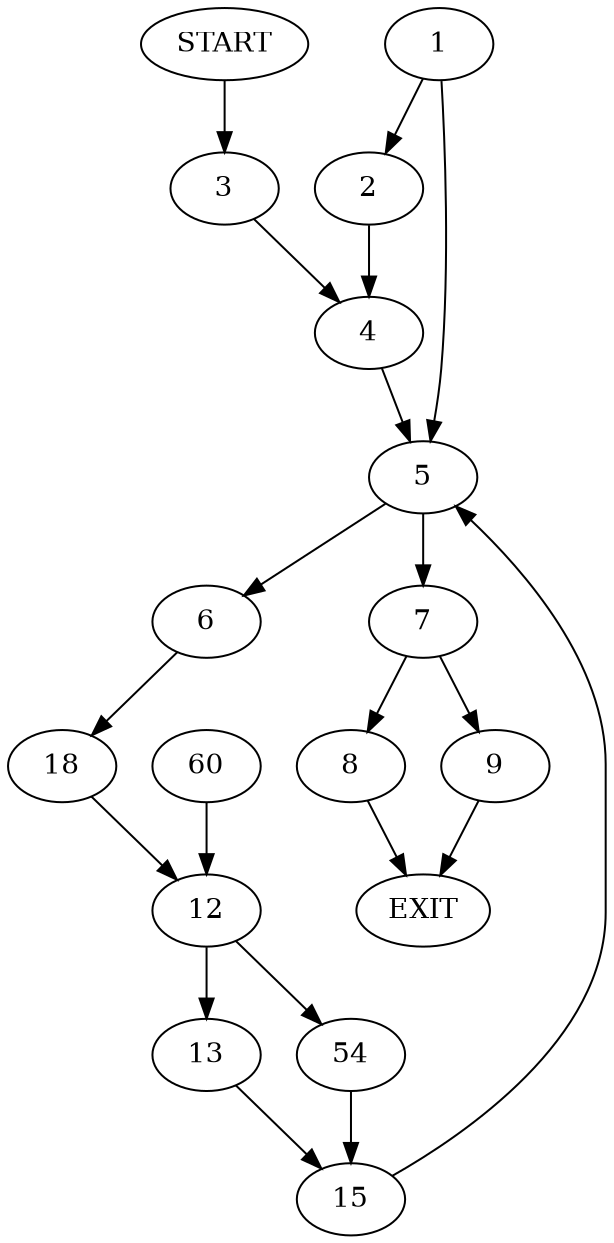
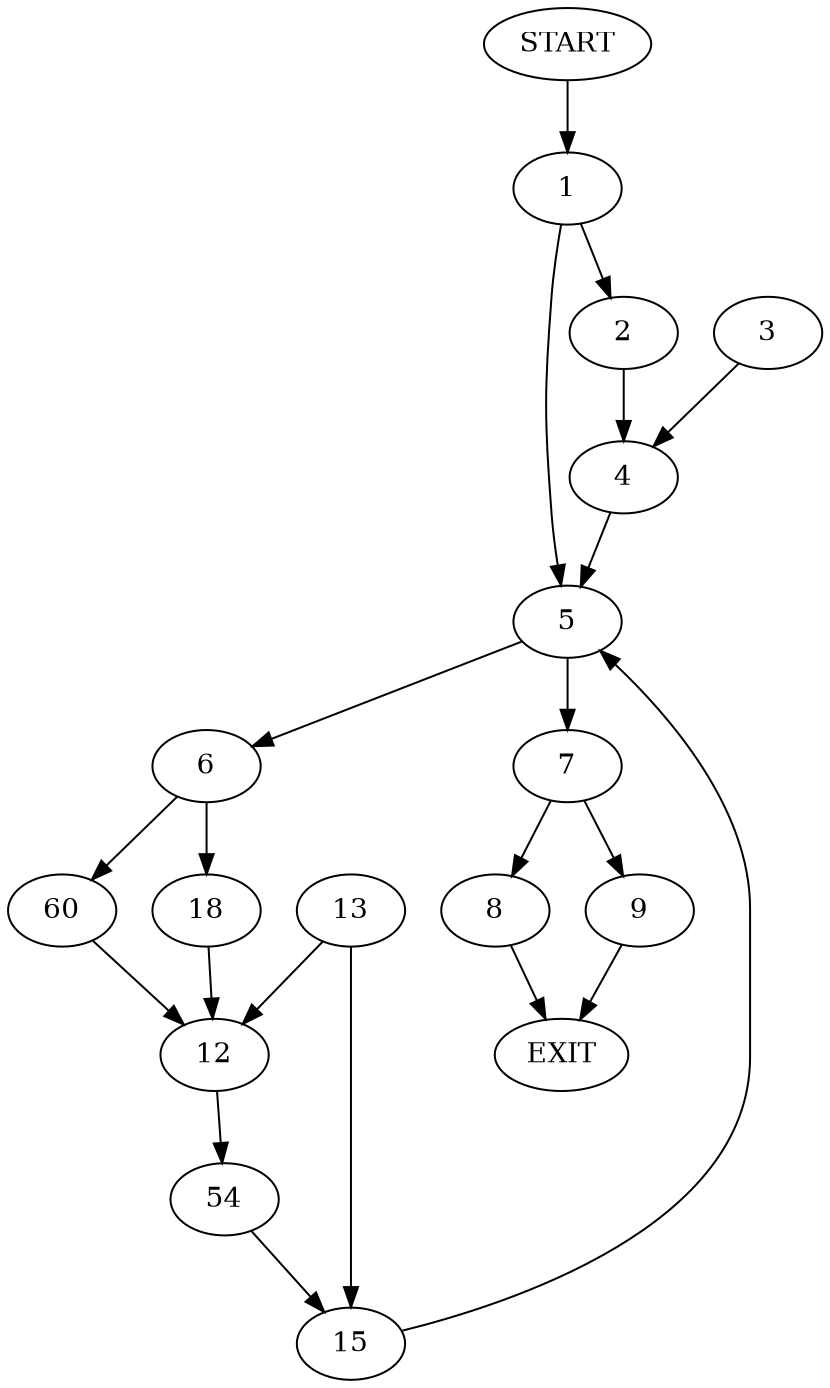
edge "START" -> "3": now "START" -> "1"
edge "6" -> "60": added
edge "12" -> "13": reversed
